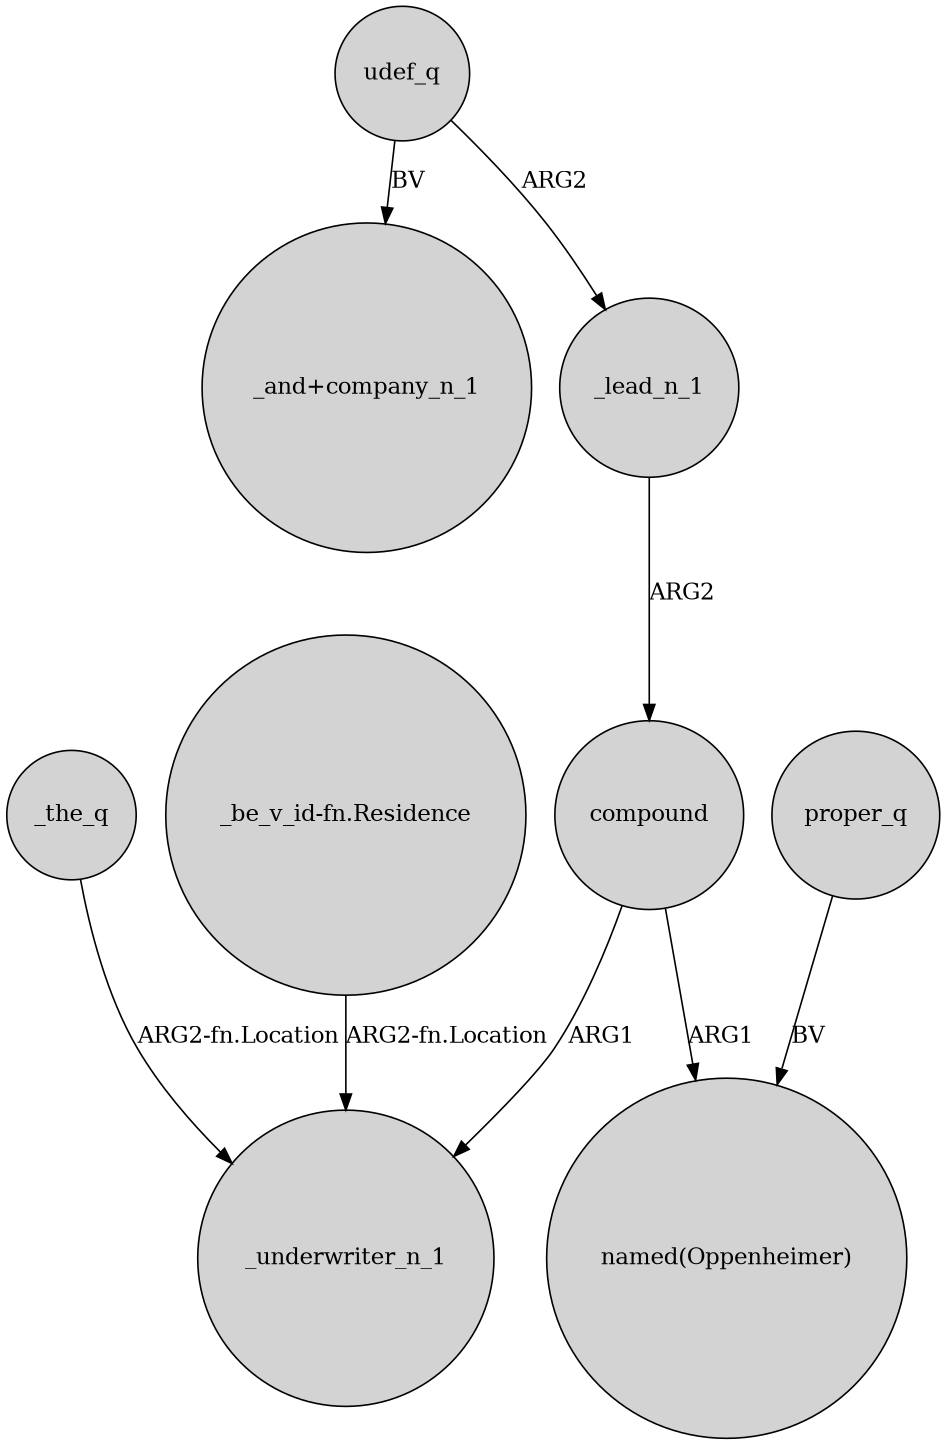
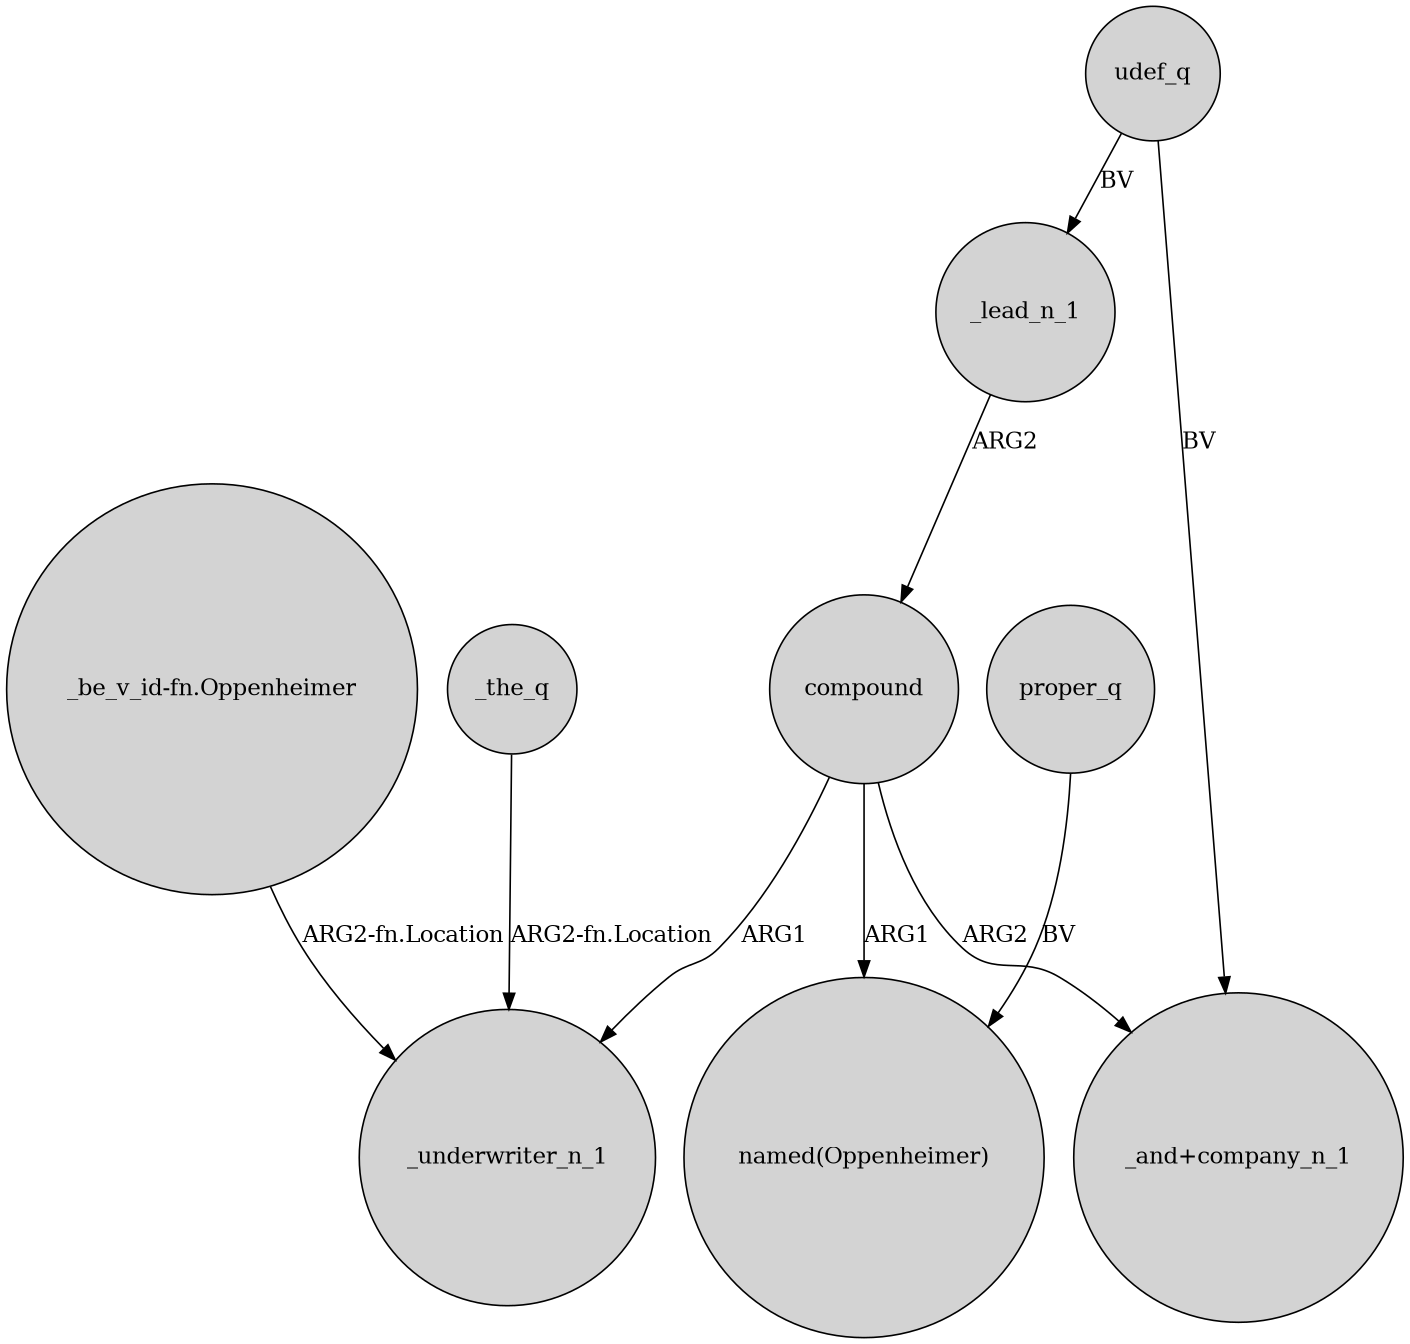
edge "udef_q" -> "_lead_n_1": label "ARG2" -> "BV"
node "_be_v_id-fn.Residence": label "_be_v_id-fn.Residence" -> "_be_v_id-fn.Oppenheimer"
edge "compound" -> "_and+company_n_1": added, label "ARG2"
